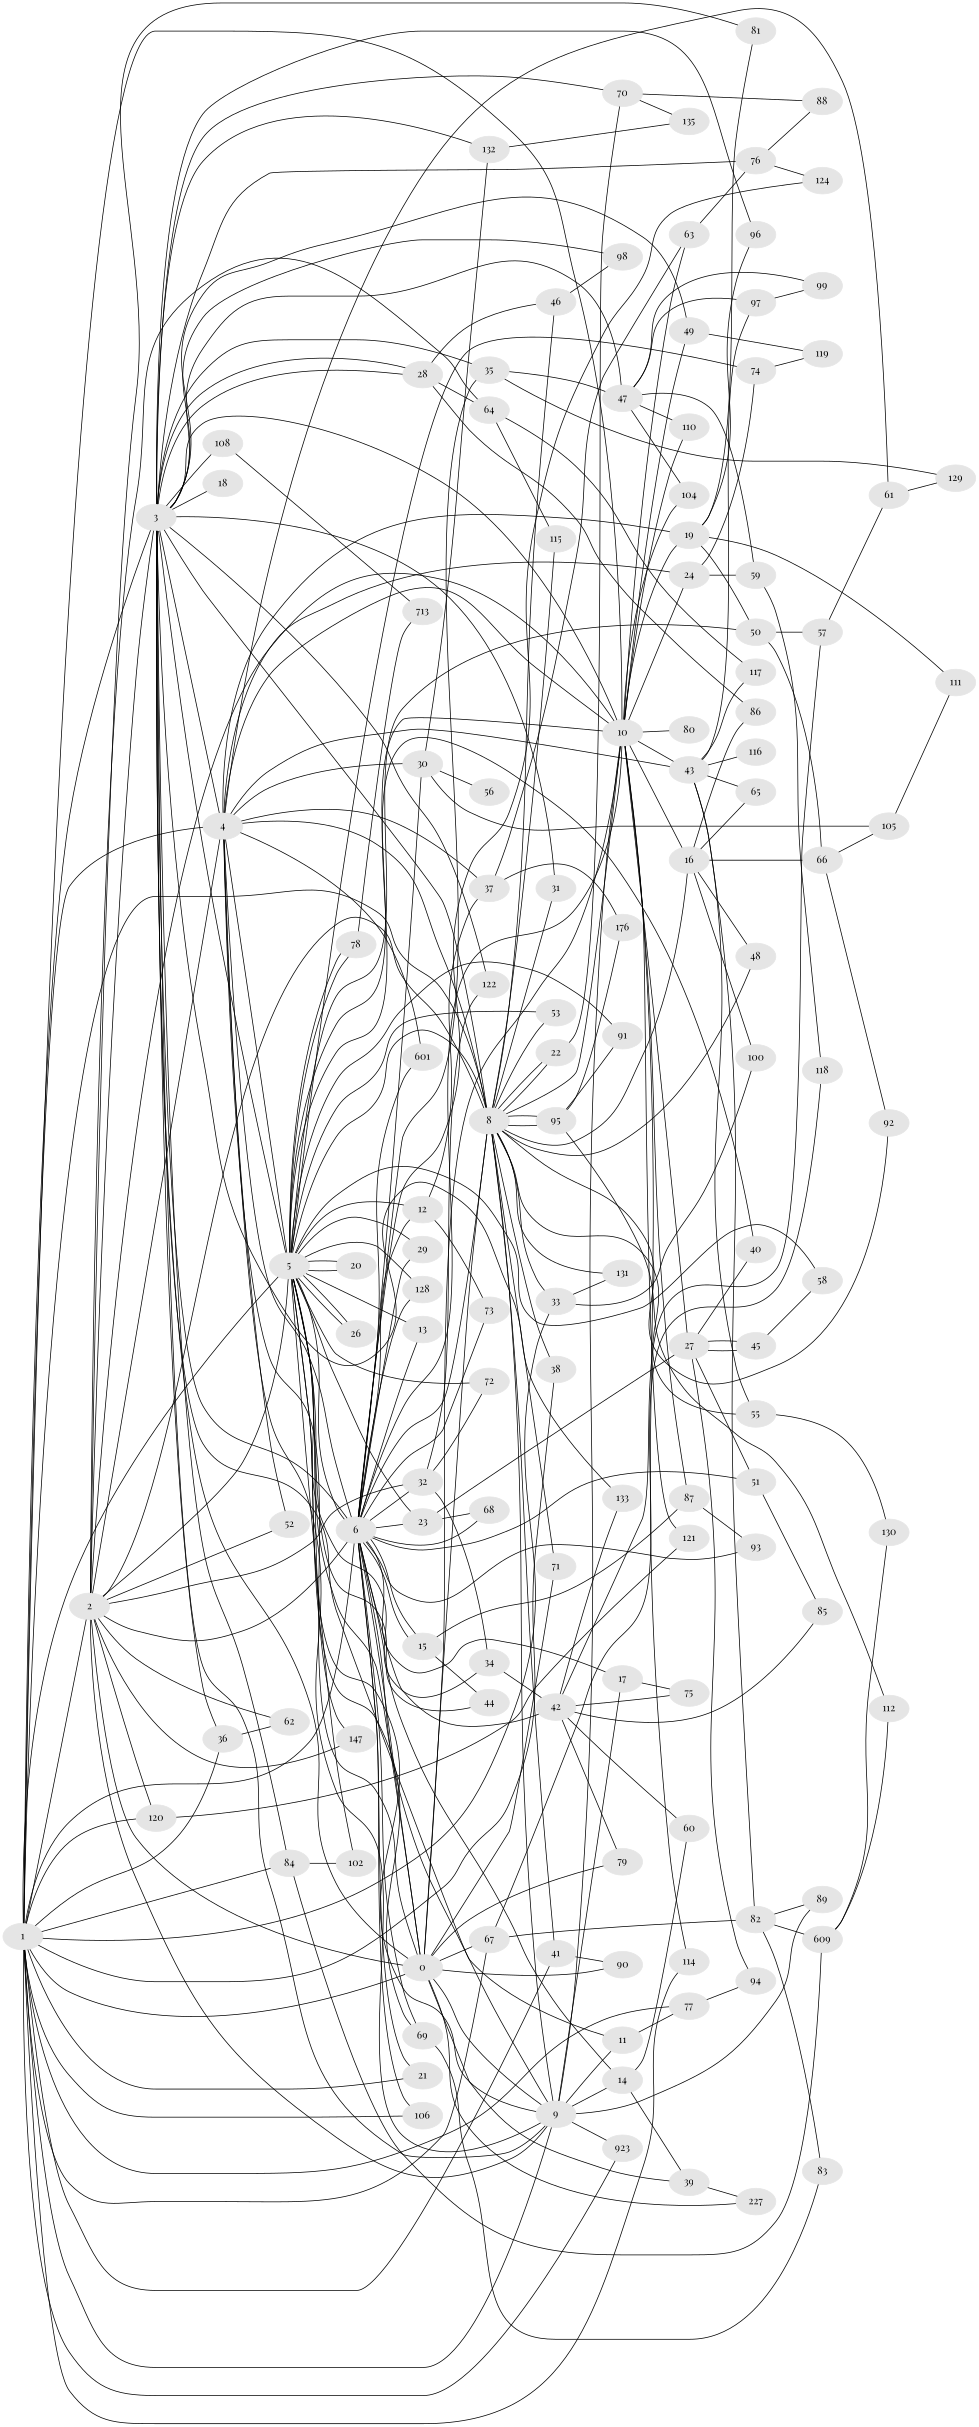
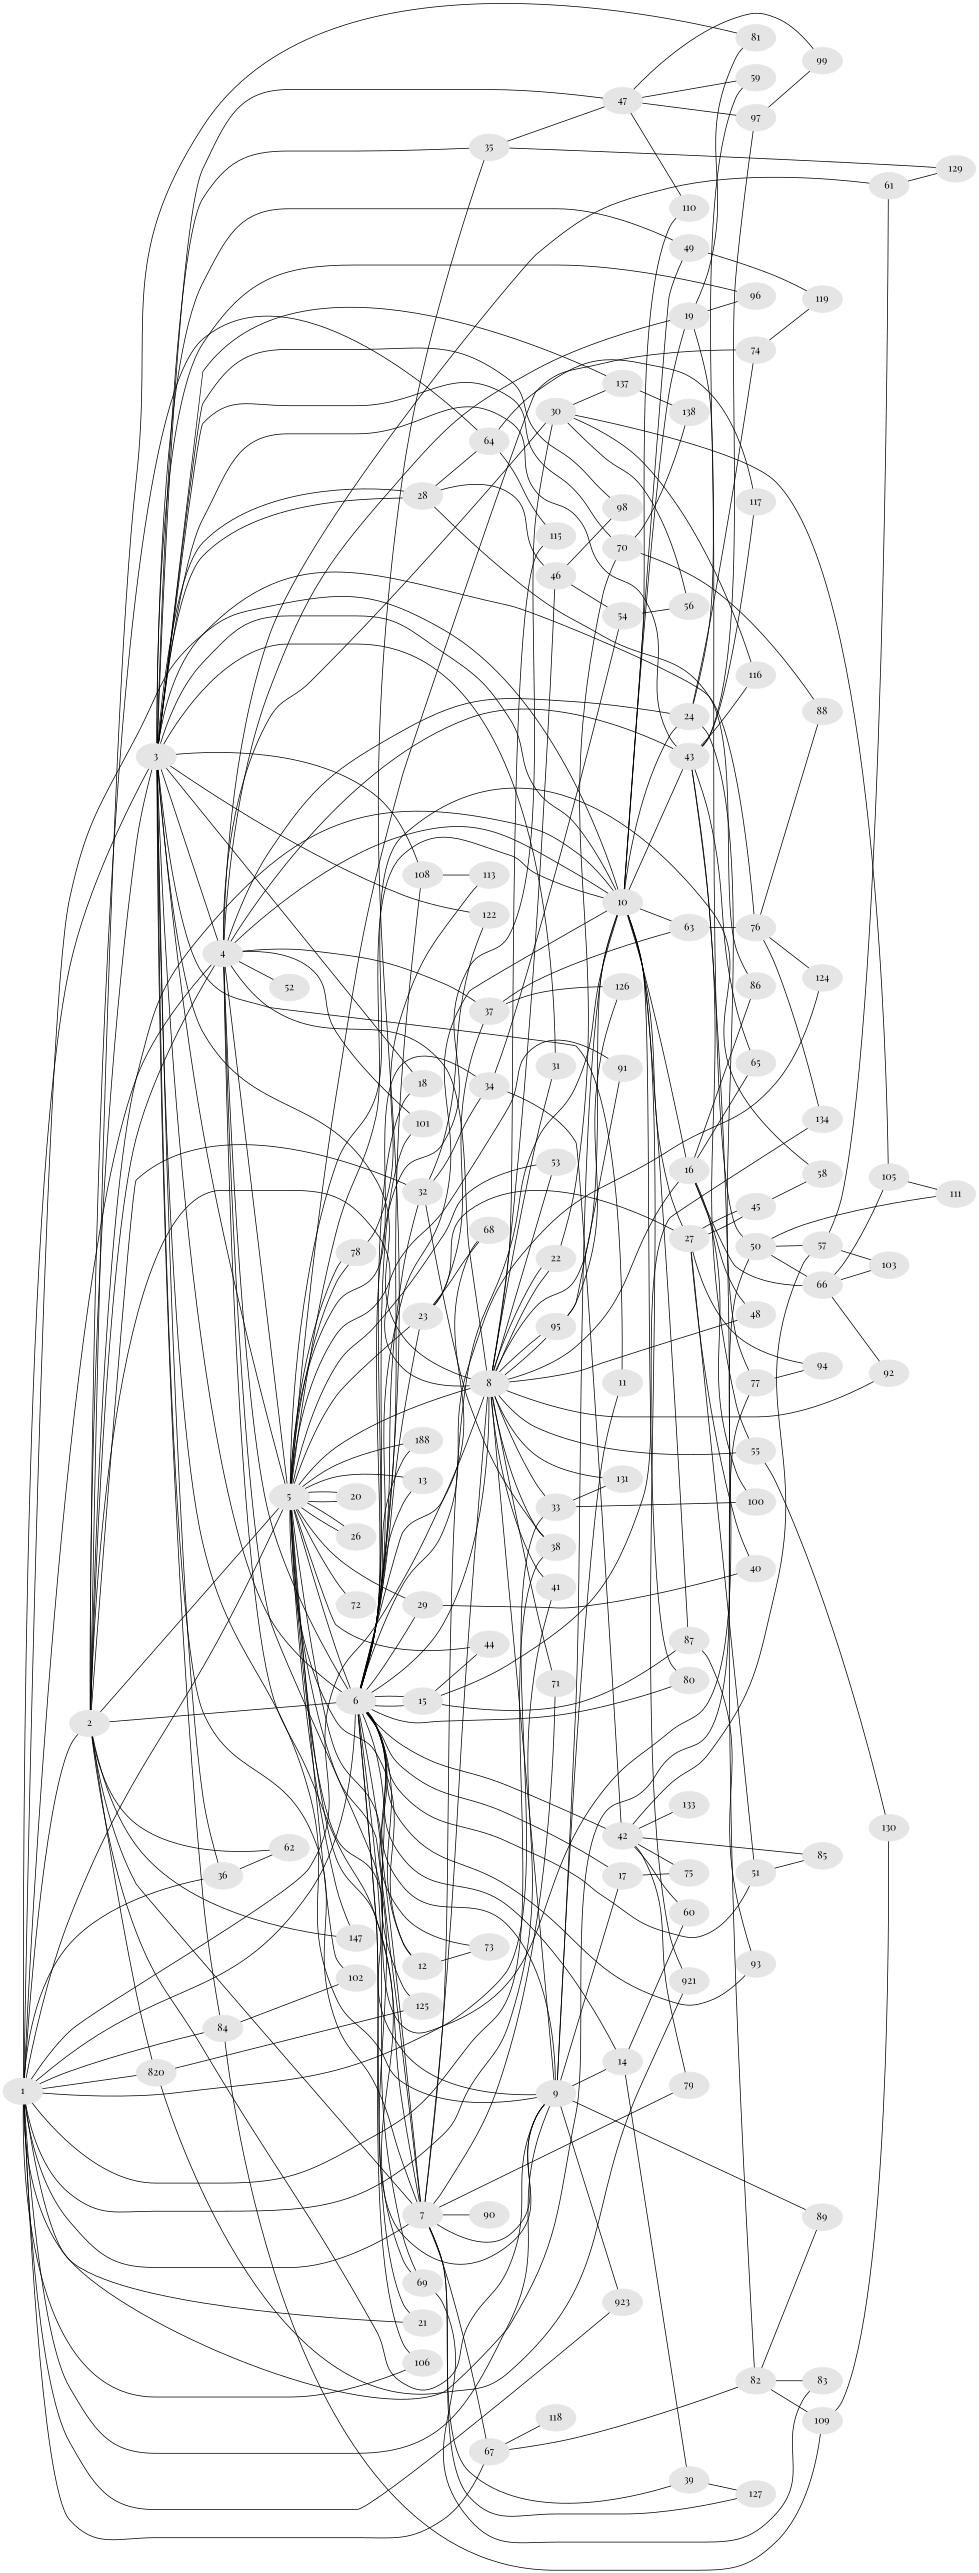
node "135": label "135" -> "138"
node "132": label "132" -> "137"
node "104": removed
edge "30" -- "116": added
edge "19" -- "111": now "50" -- "111"
node "713": label "713" -> "113"
node "54": added
edge "40" -- "5": now "40" -- "29"
edge "59" -- "118": removed
node "176": label "176" -> "126"
edge "37" -- "12": now "37" -- "23"
node "601": label "601" -> "101"
edge "108" -- "6": added
node "134": added
edge "3" -- "133": now "3" -- "43"
node "103": added
node "128": label "128" -> "188"
edge "18" -- "6": added
edge "72" -- "32": now "38" -- "32"
node "121": label "121" -> "921"
edge "52" -- "2": removed
node "112": removed
edge "80" -- "6": added
node "120": label "120" -> "820"
node "609": label "609" -> "109"
edge "41" -- "90": removed
node "114": removed
node "0": label "0" -> "7"
node "125": added
edge "77" -- "11": now "77" -- "24"
node "227": label "227" -> "127"
